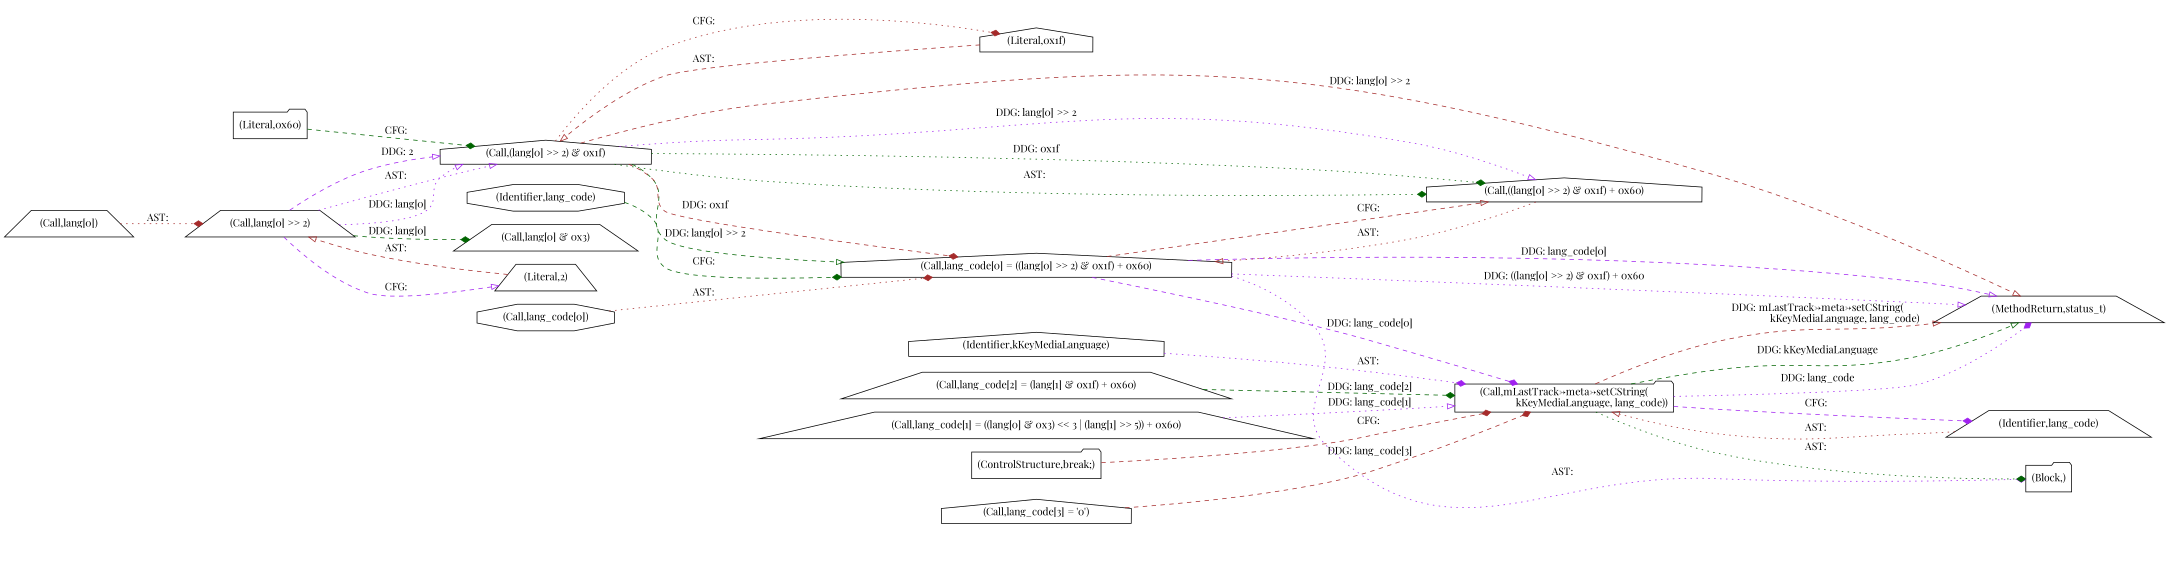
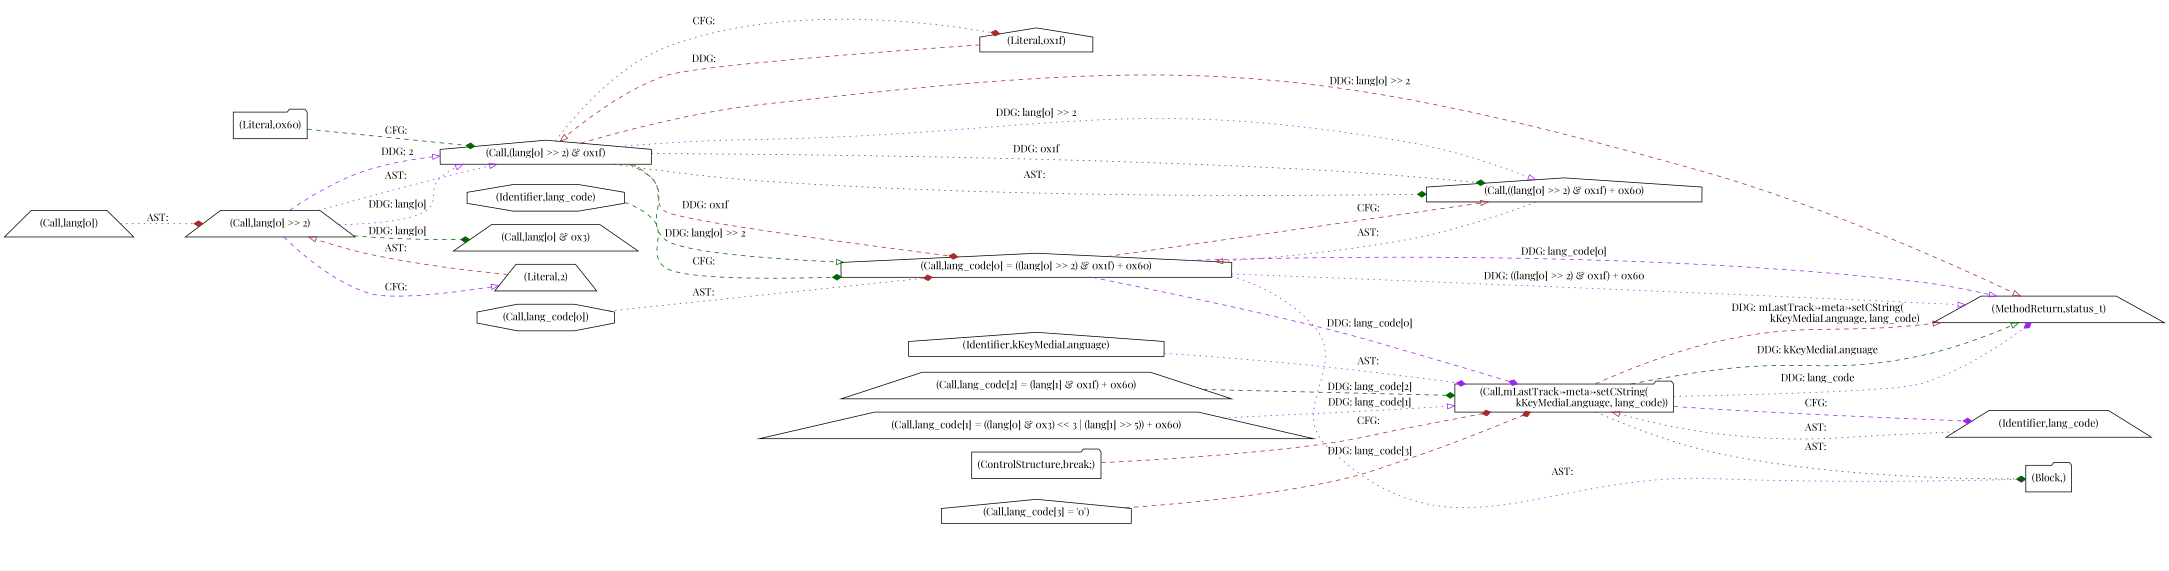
edge "(Literal,0x1f)" -> "(Call,(lang[0] >> 2) & 0x1f)": label "AST: " -> "DDG: "
